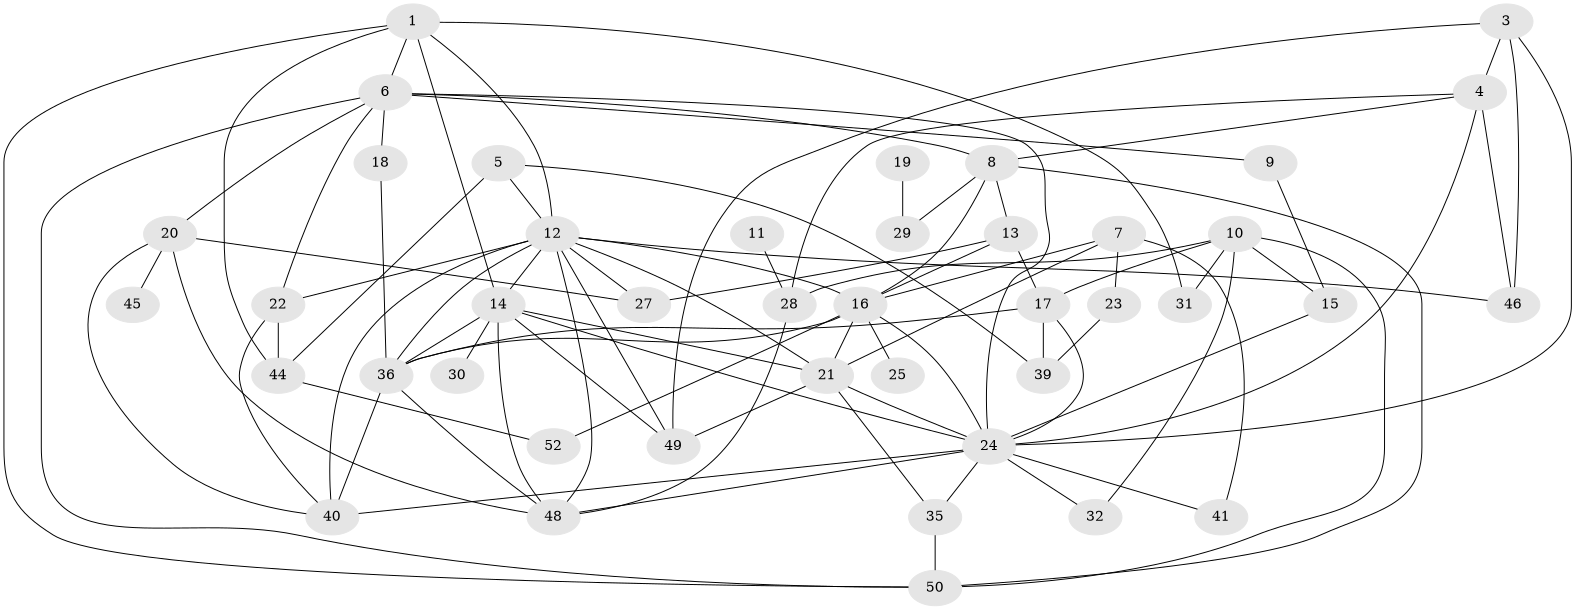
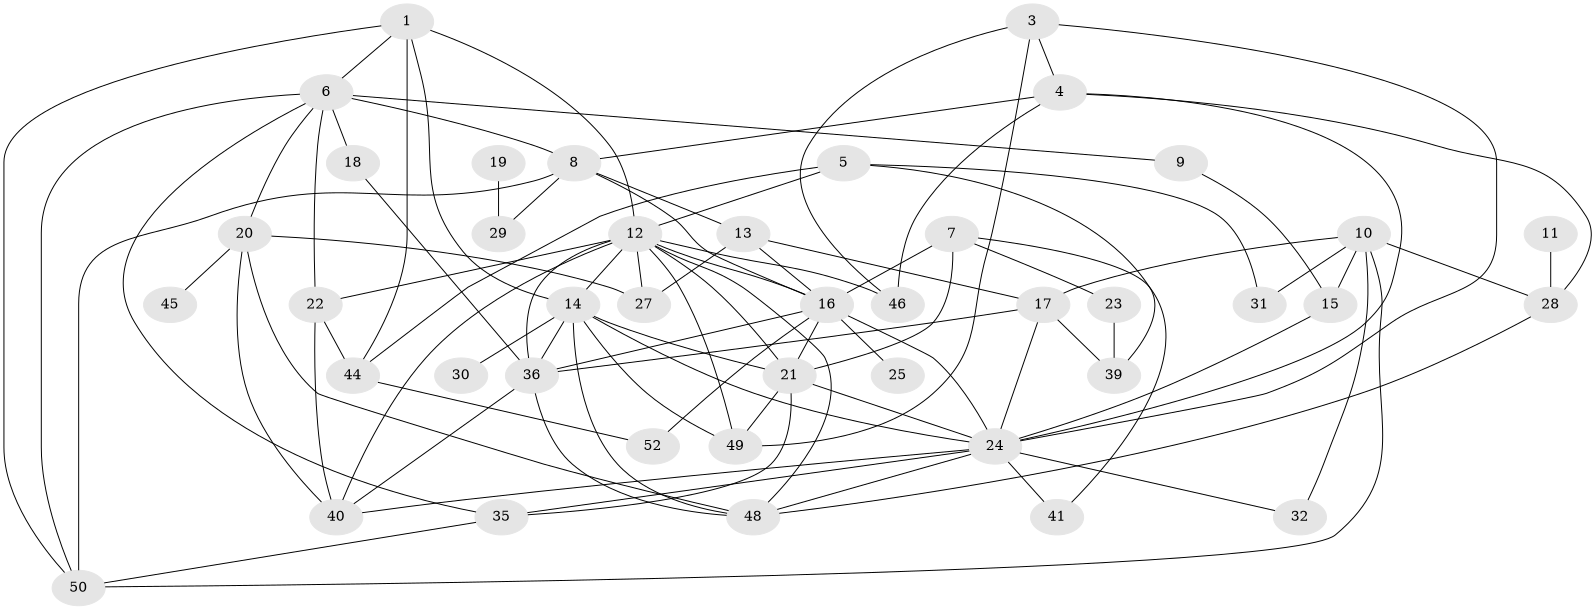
edge "1" -- "31": now "5" -- "31"
edge "6" -- "24": now "6" -- "35"
